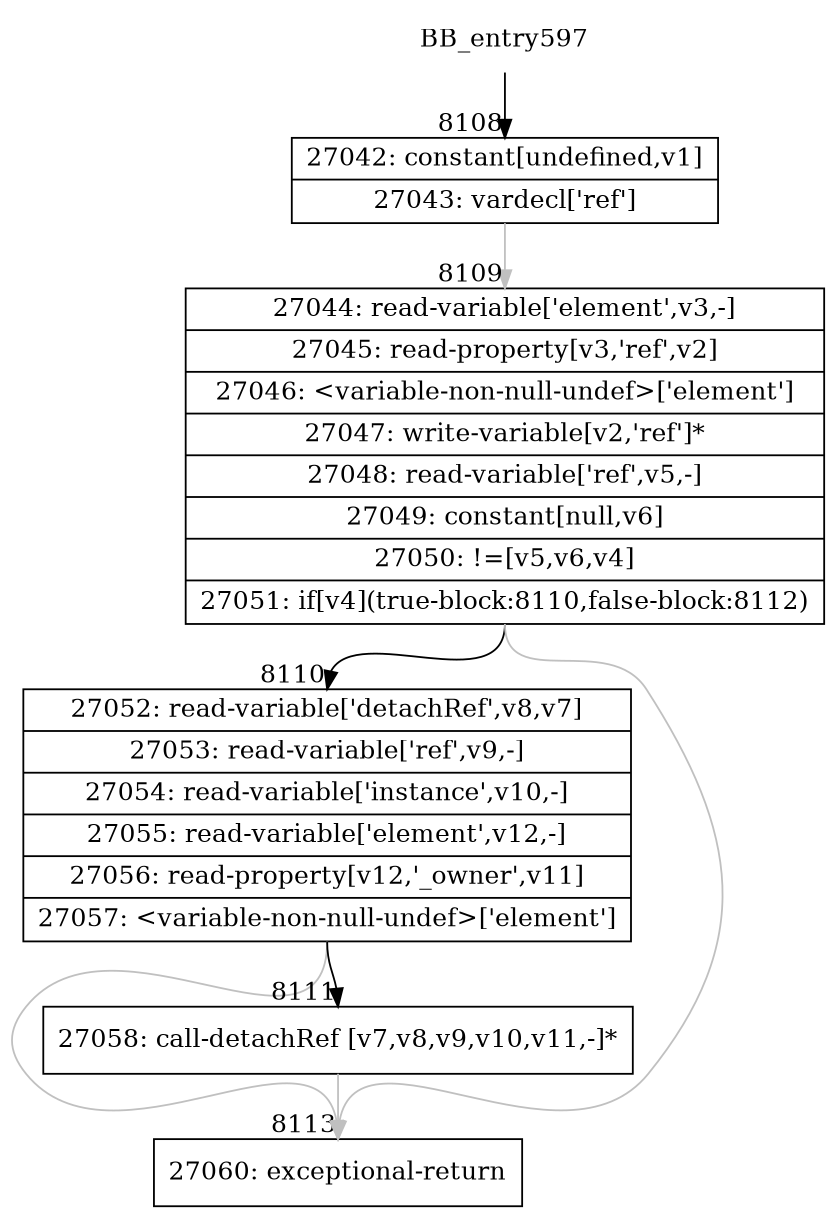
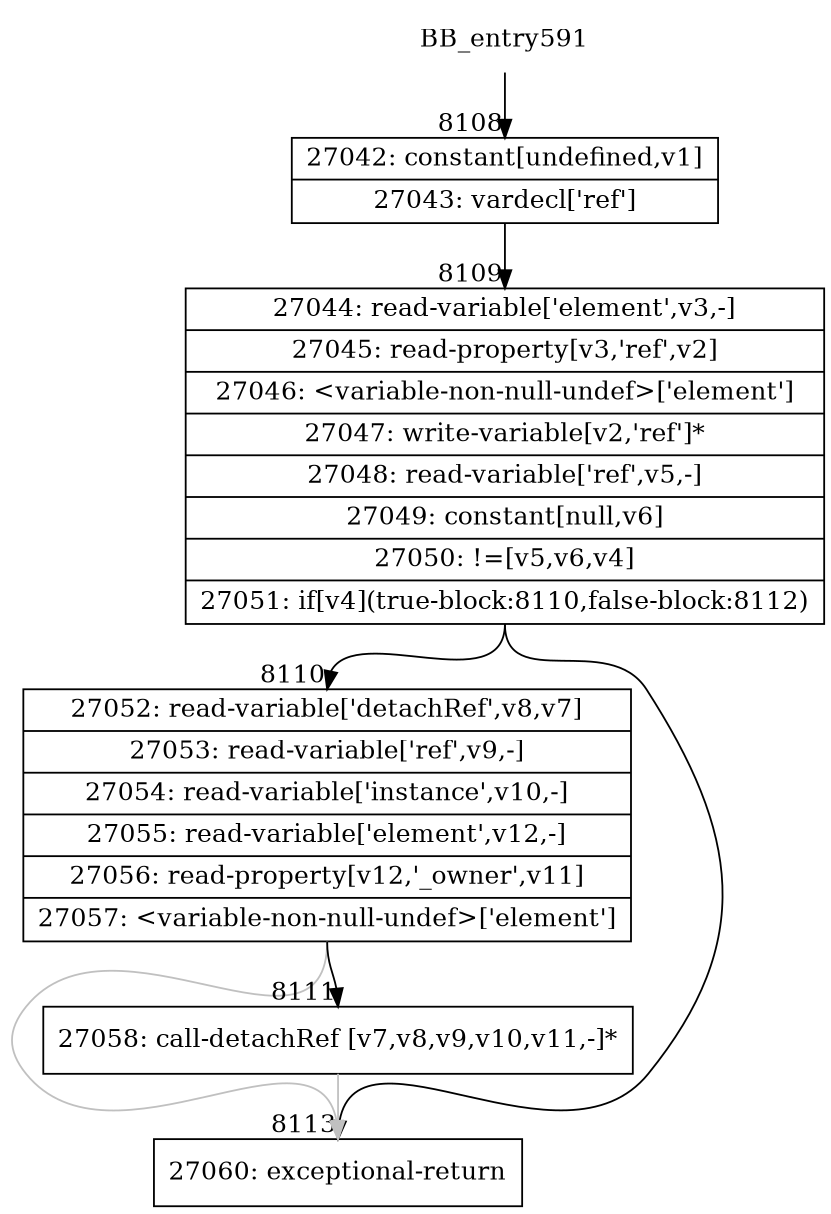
node "BB_entry597": label "BB_entry597" -> "BB_entry591"
edge "27042: constant[undefined,v1]" -> "27044: read-variable['element',v3,-]": color gray -> black
edge "27044: read-variable['element',v3,-]" -> "27060: exceptional-return": color gray -> black
